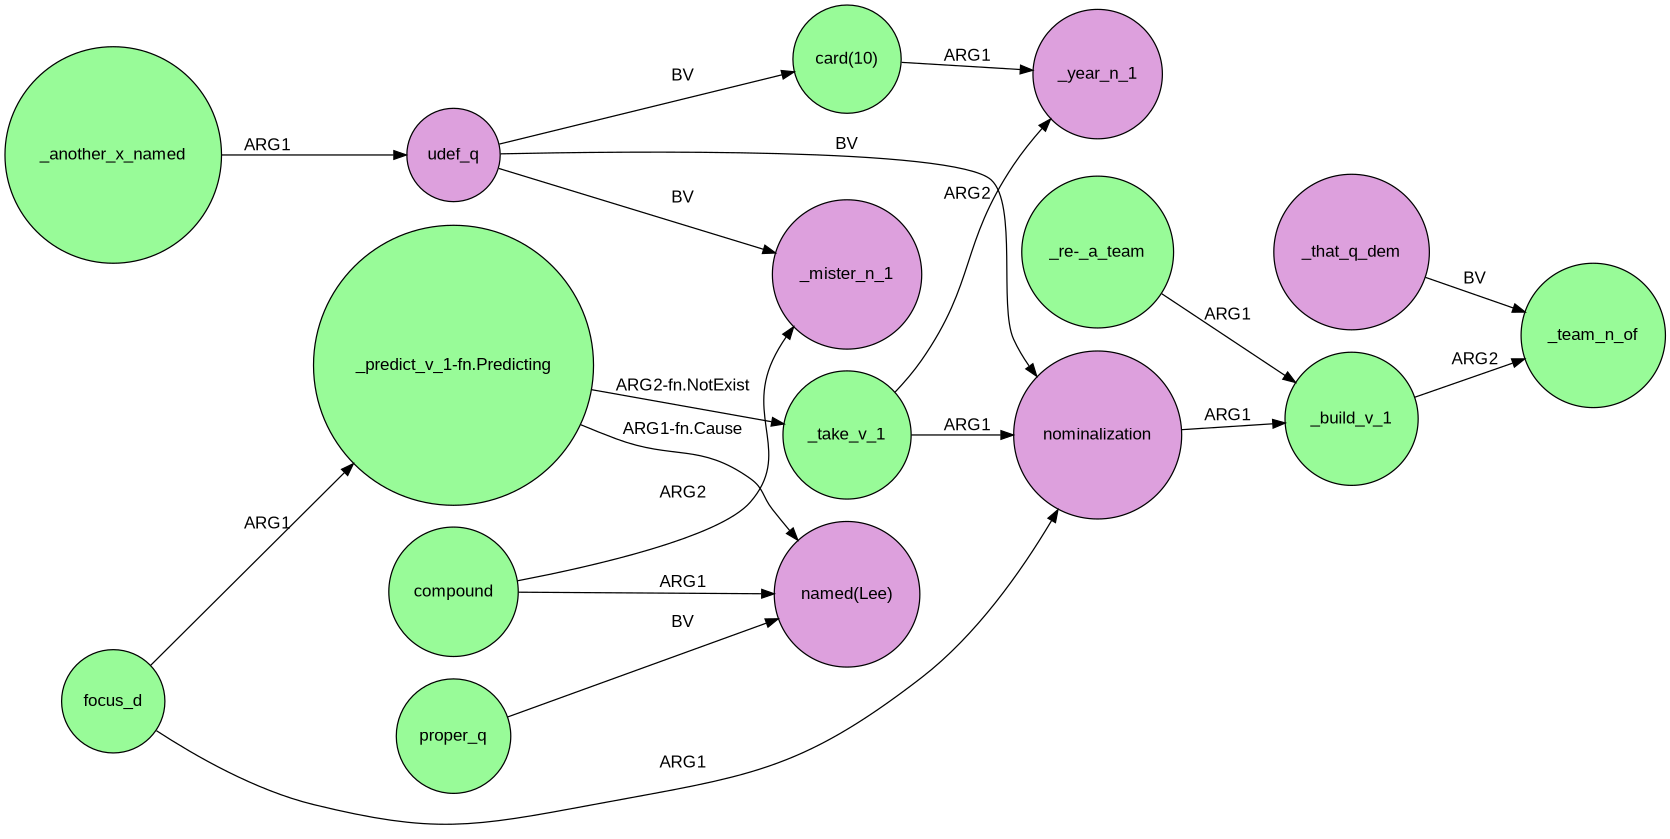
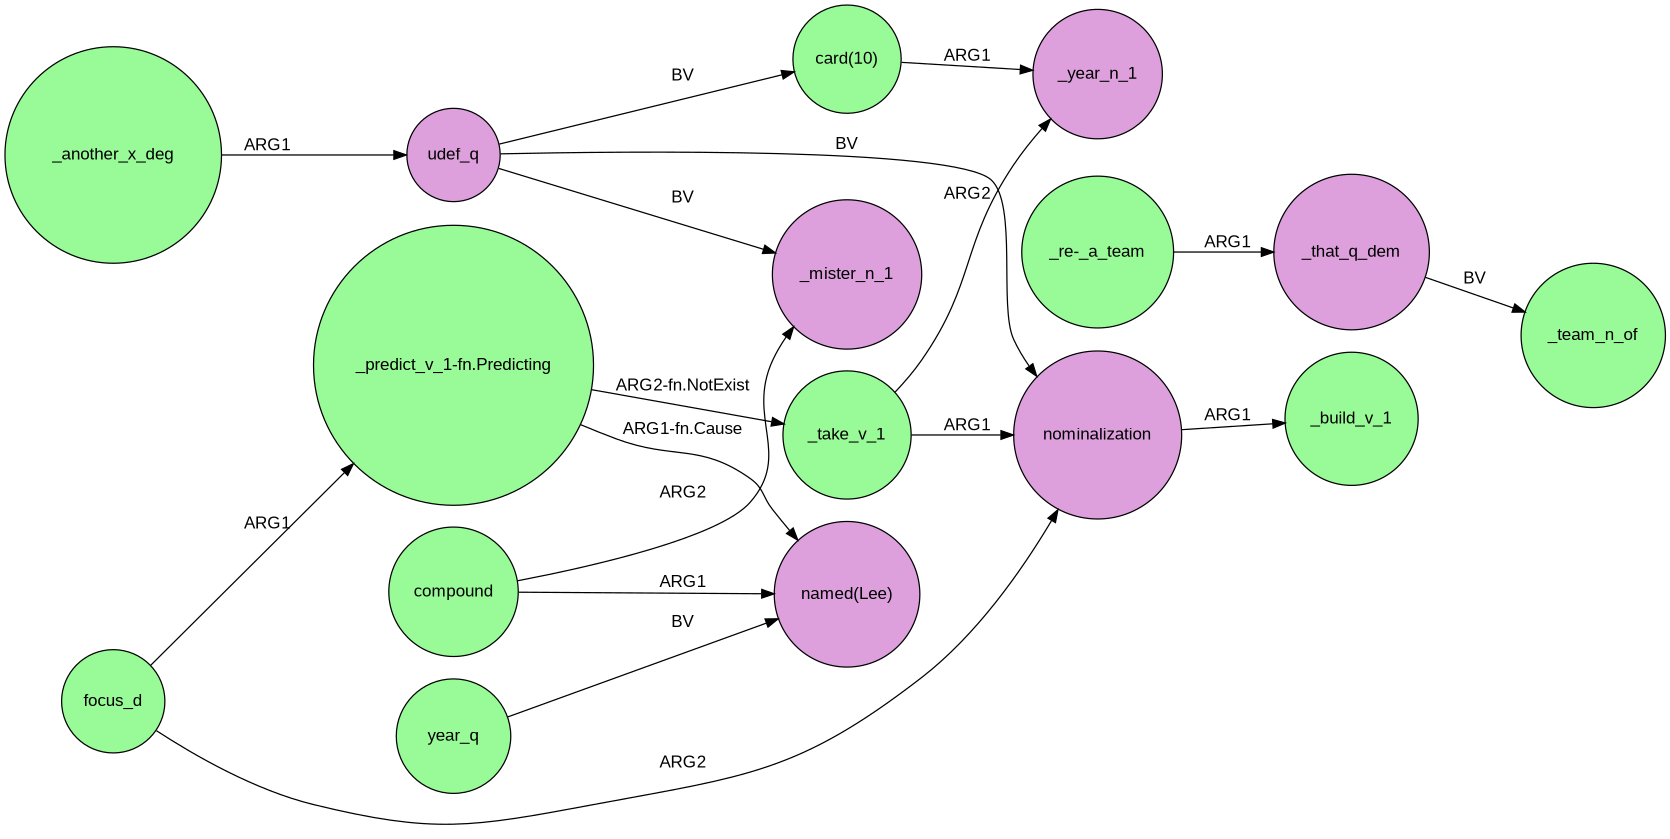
node "_another_x_named": label "_another_x_named" -> "_another_x_deg"
edge "_re-_a_team" -> "_build_v_1": now "_re-_a_team" -> "_that_q_dem"
edge "_build_v_1" -> "_team_n_of": removed, label "ARG2"
node "proper_q": label "proper_q" -> "year_q"
edge "focus_d" -> "nominalization": label "ARG1" -> "ARG2"
